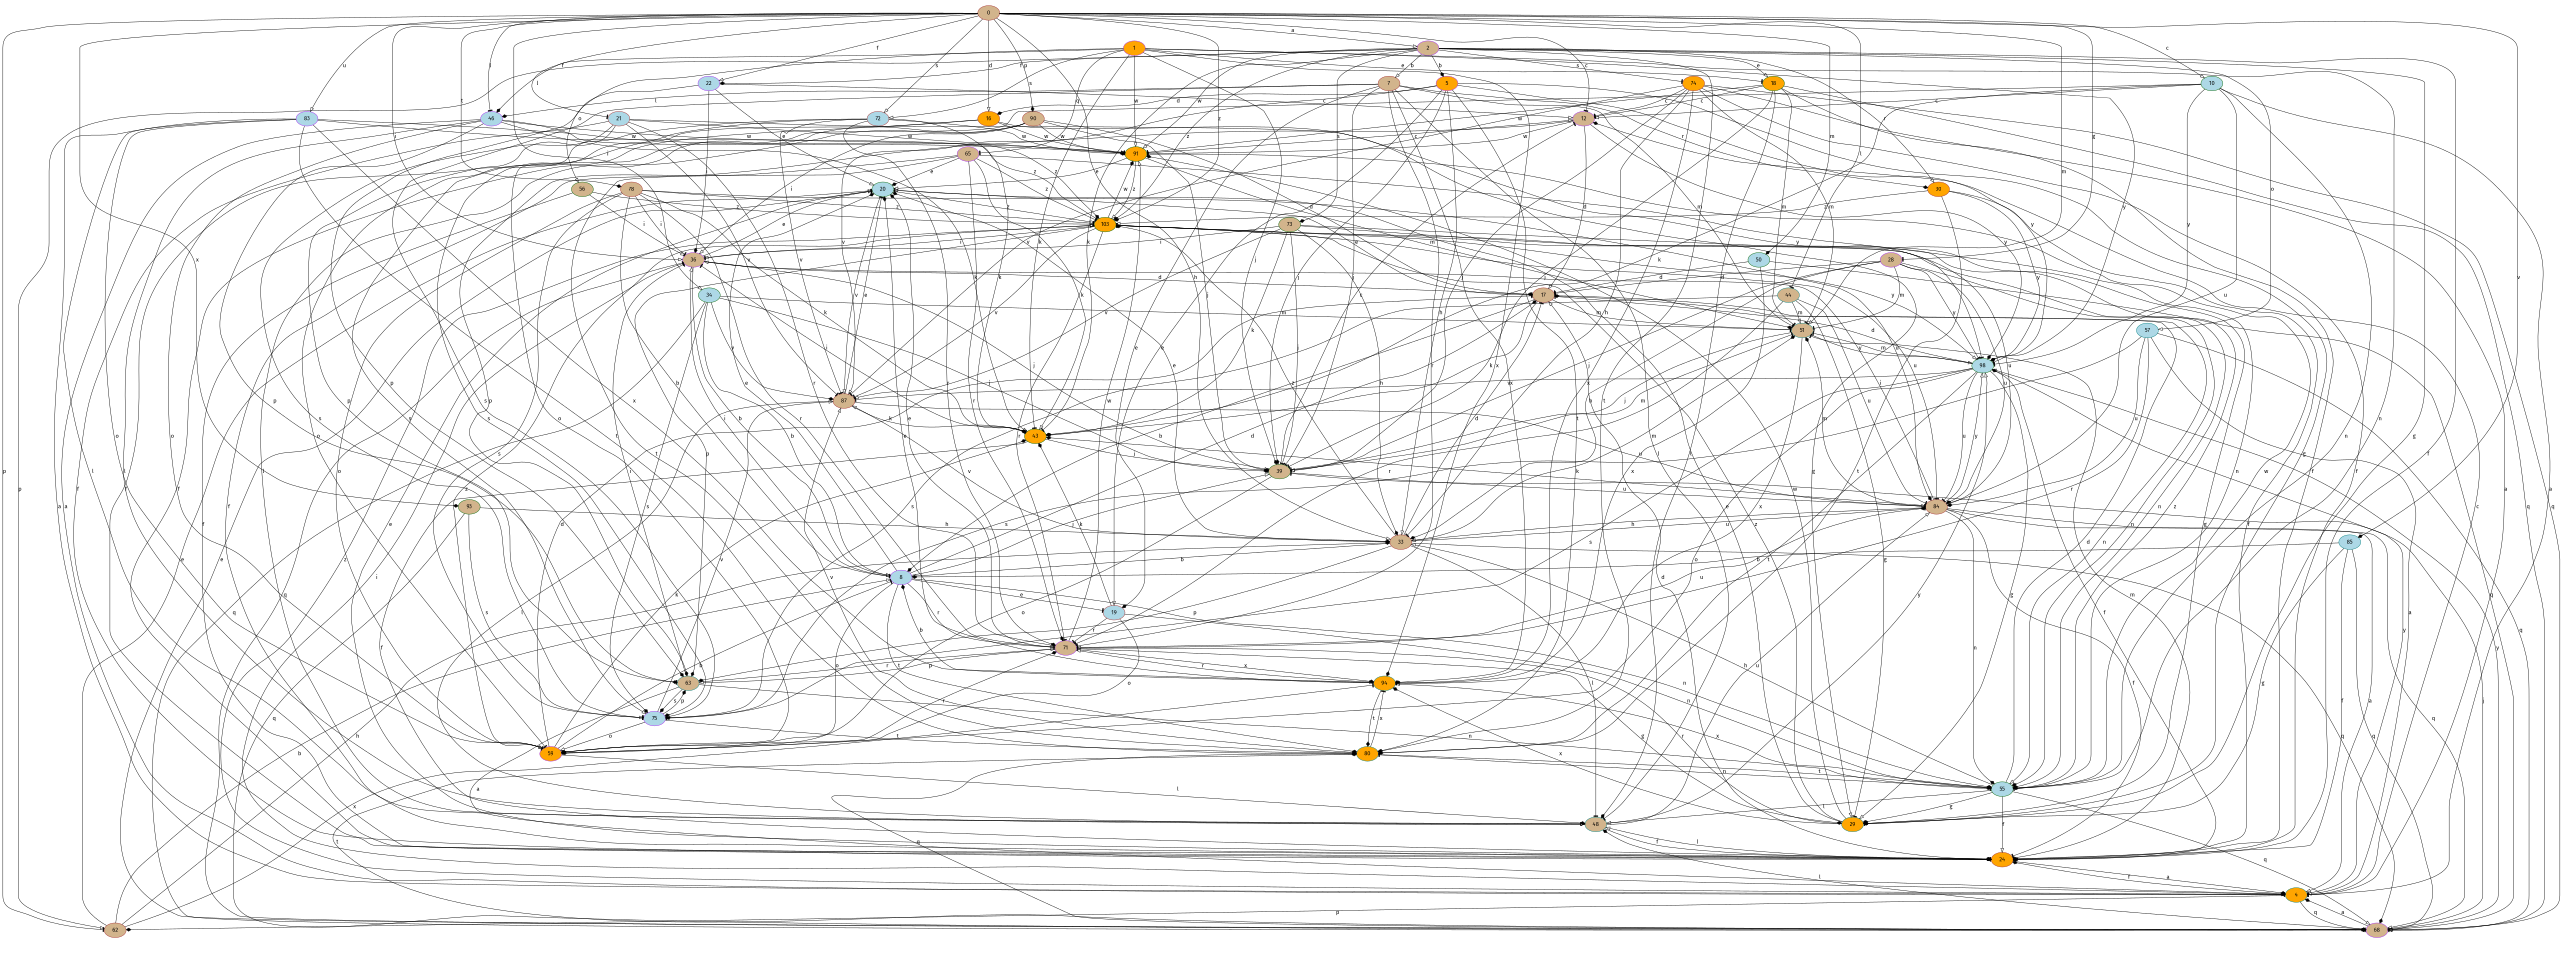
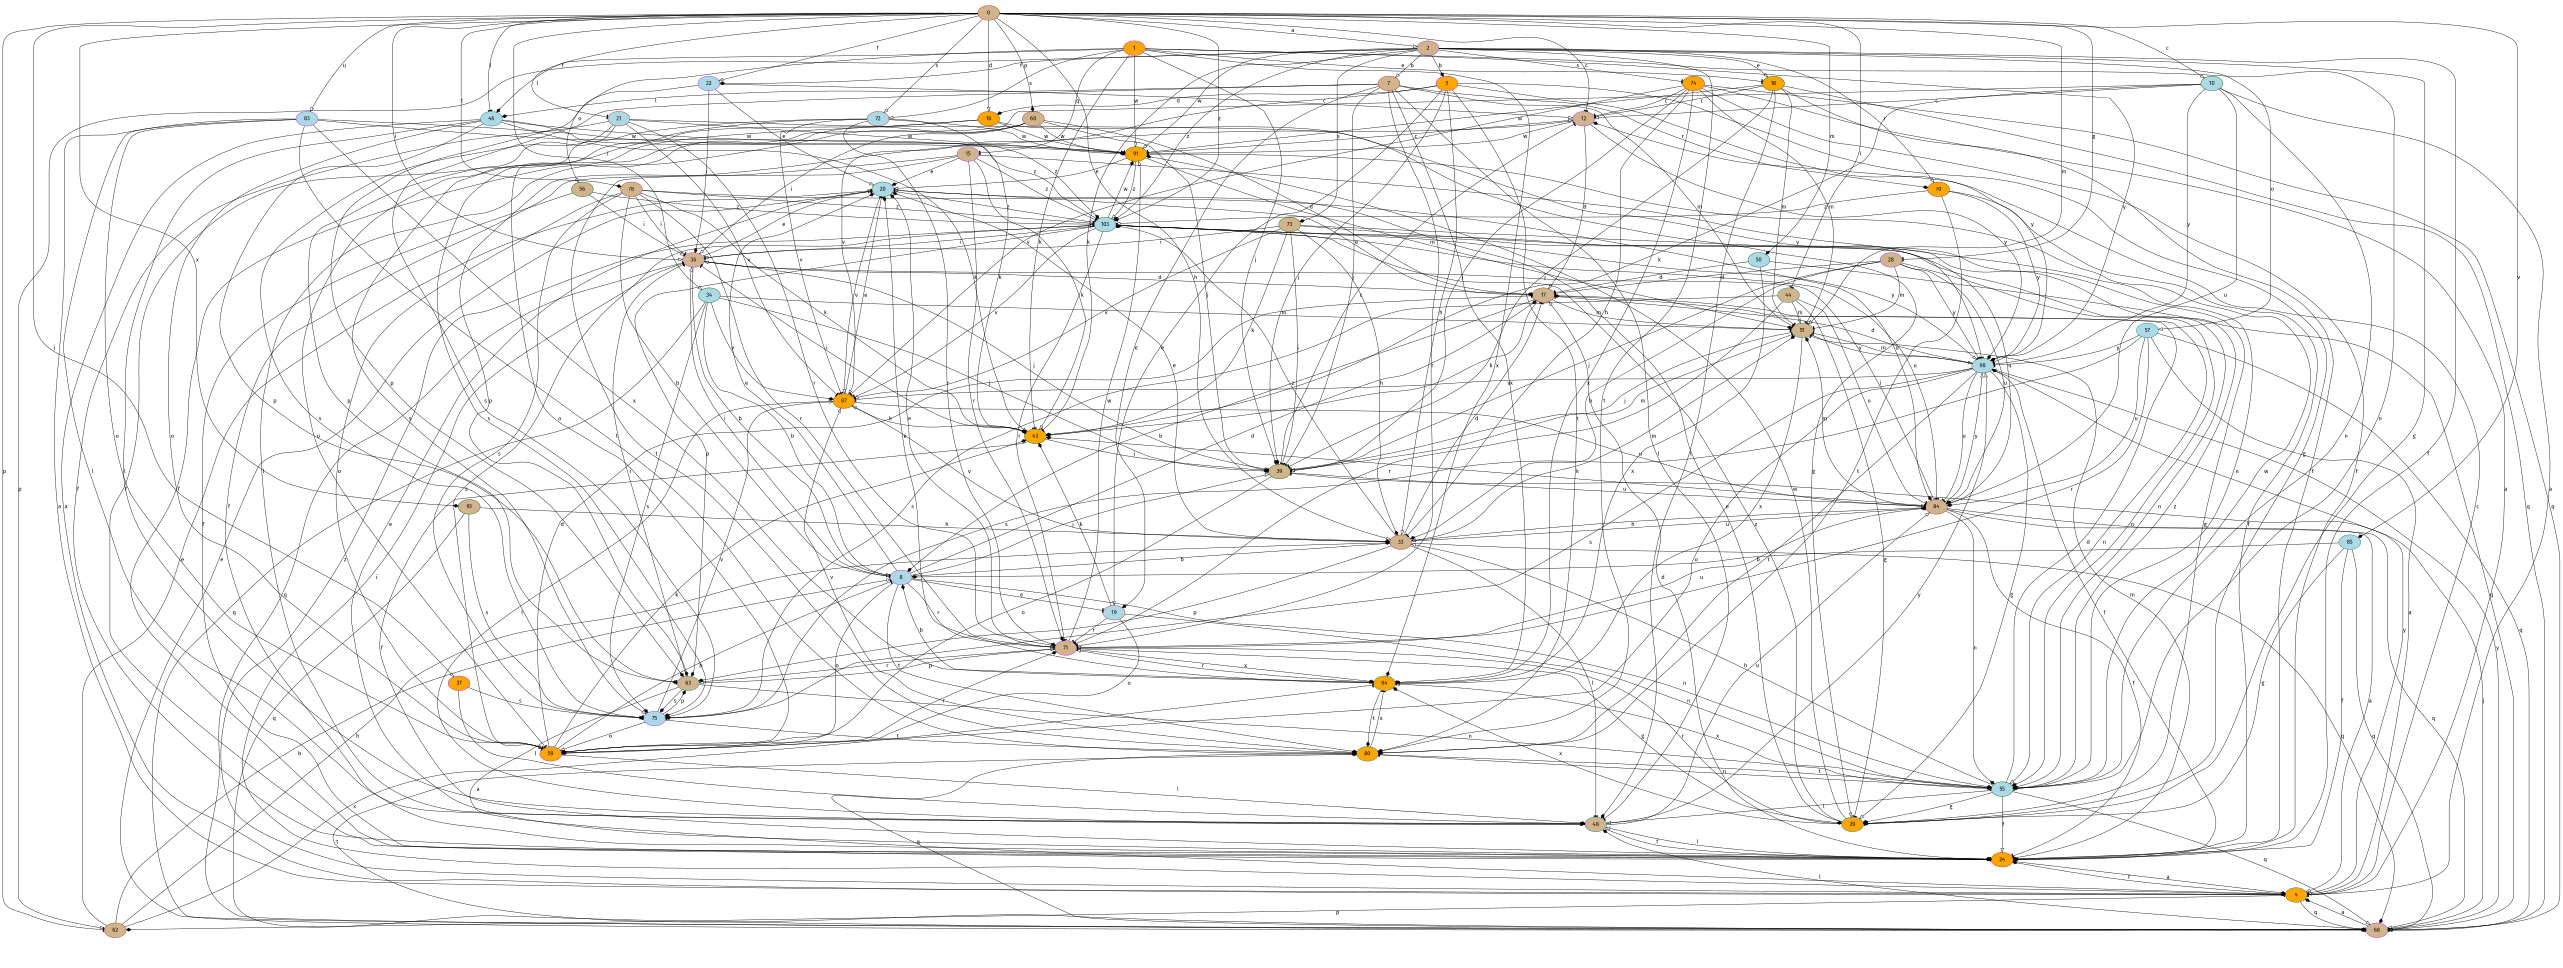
node "46": color purple -> teal
node "90": label "90" -> "60"
node "65": label "65" -> "15"
node "30": label "30" -> "70"
node "103": fillcolor orange -> lightblue
edge "57" -> "98": added, label "y"
node "87": fillcolor tan -> orange
node "37": added
